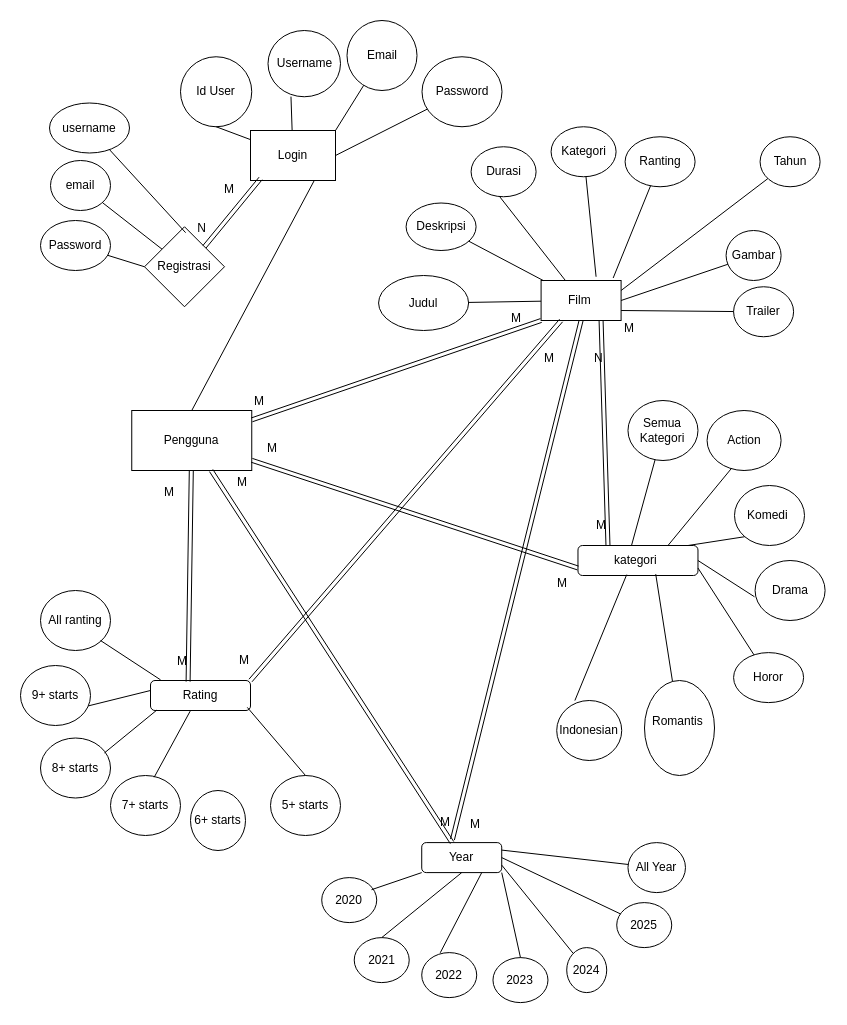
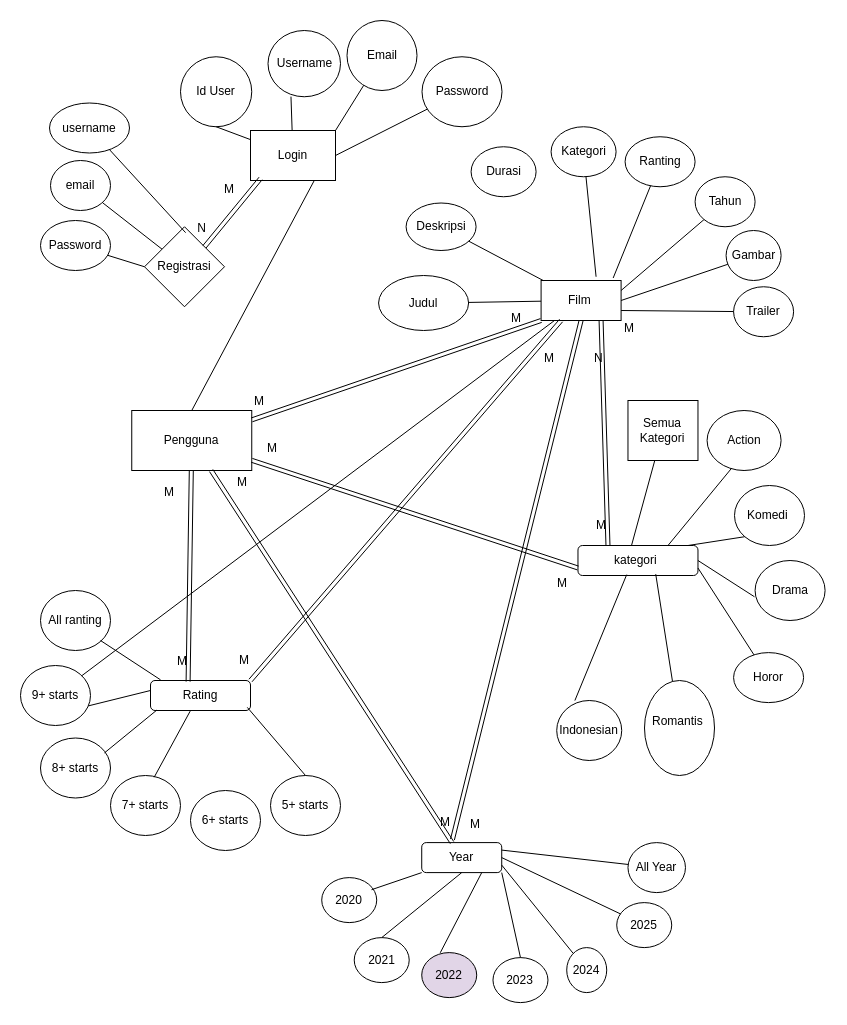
node "Tahun": moved (790, 162) -> (725, 202)
edge "Durasi" -- "Film": now "9+ starts" -- "Film"
node "Semua Kategori": shape ellipse -> rectangle
node "6+ starts": size 55x60 -> 70x60
node "2022": fillcolor #ffffff -> #e1d5e7
